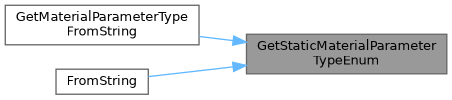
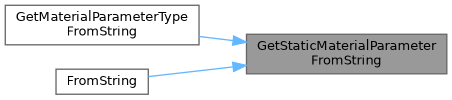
node "GetStaticMaterialParameter TypeEnum": label "GetStaticMaterialParameter TypeEnum" -> "GetStaticMaterialParameter FromString"
